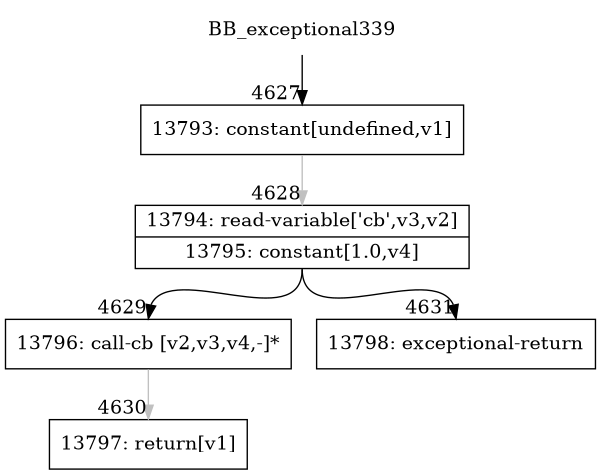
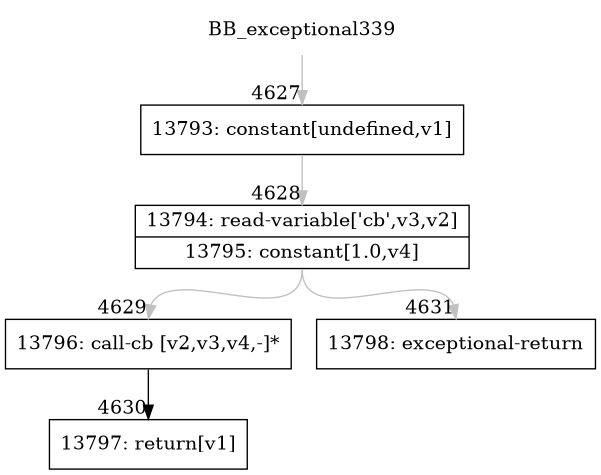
edge "BB_exceptional339" -> "13793: constant[undefined,v1]": color black -> gray
edge "13794: read-variable['cb',v3,v2]" -> "13796: call-cb [v2,v3,v4,-]*": color black -> gray
edge "13794: read-variable['cb',v3,v2]" -> "13798: exceptional-return": color black -> gray
edge "13796: call-cb [v2,v3,v4,-]*" -> "13797: return[v1]": color gray -> black
